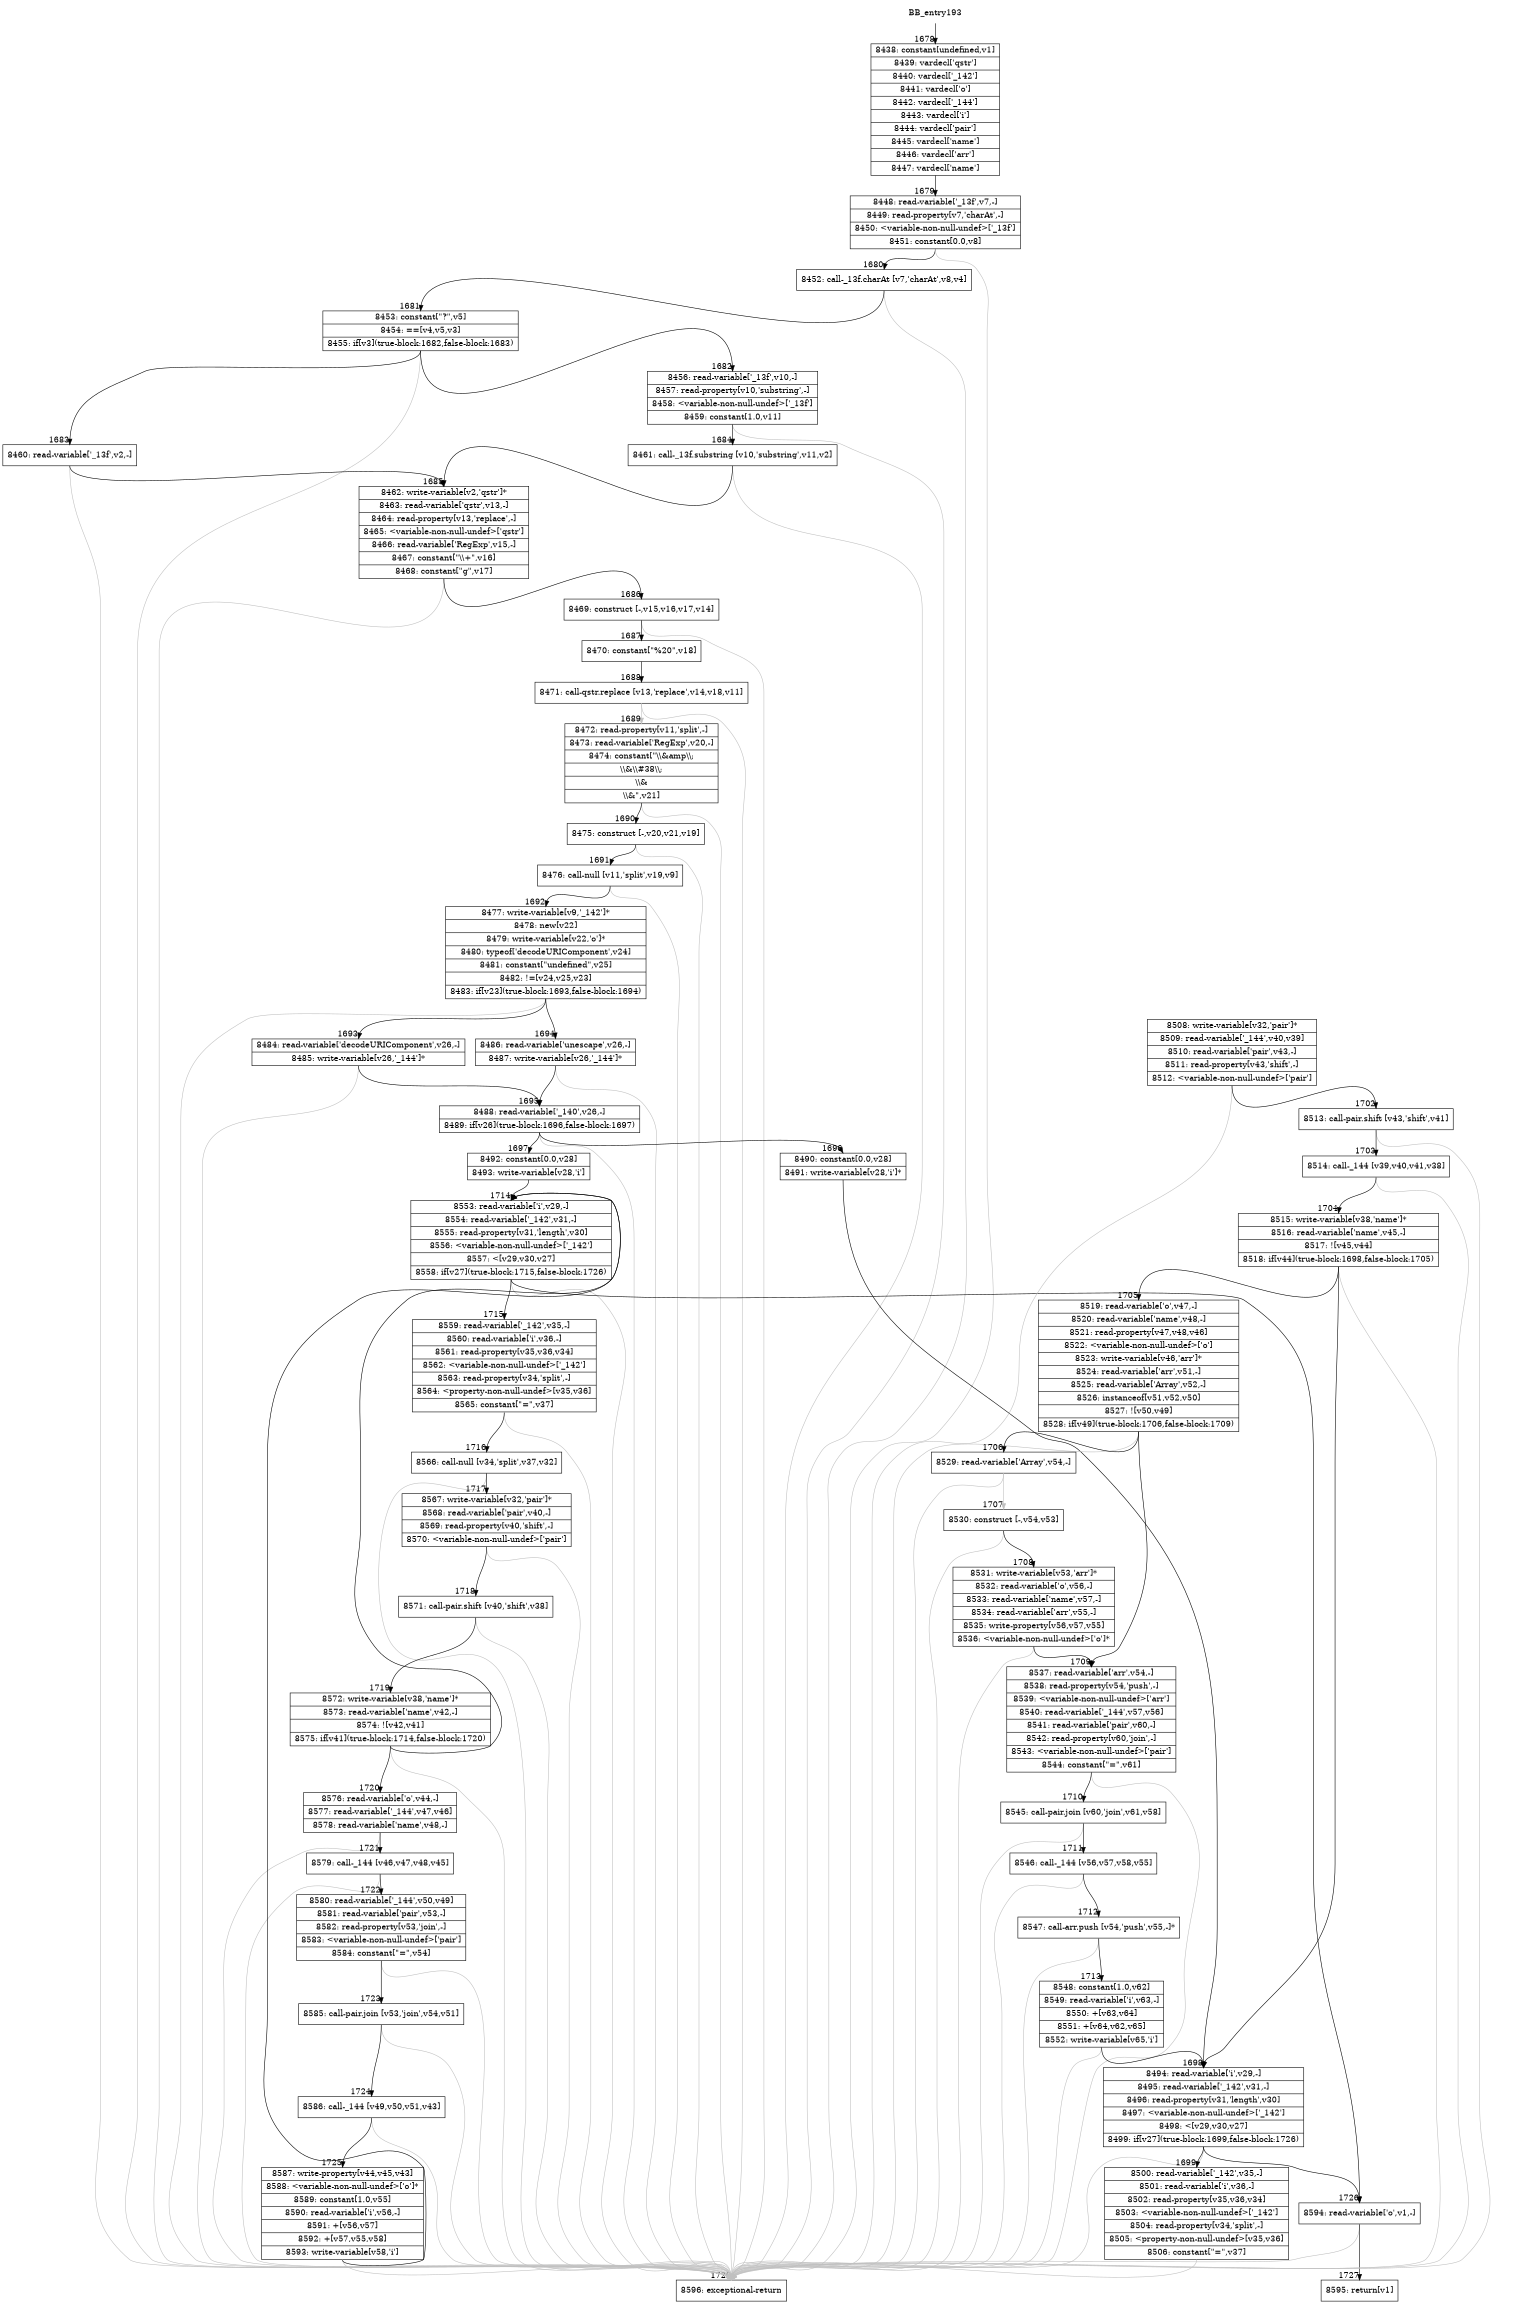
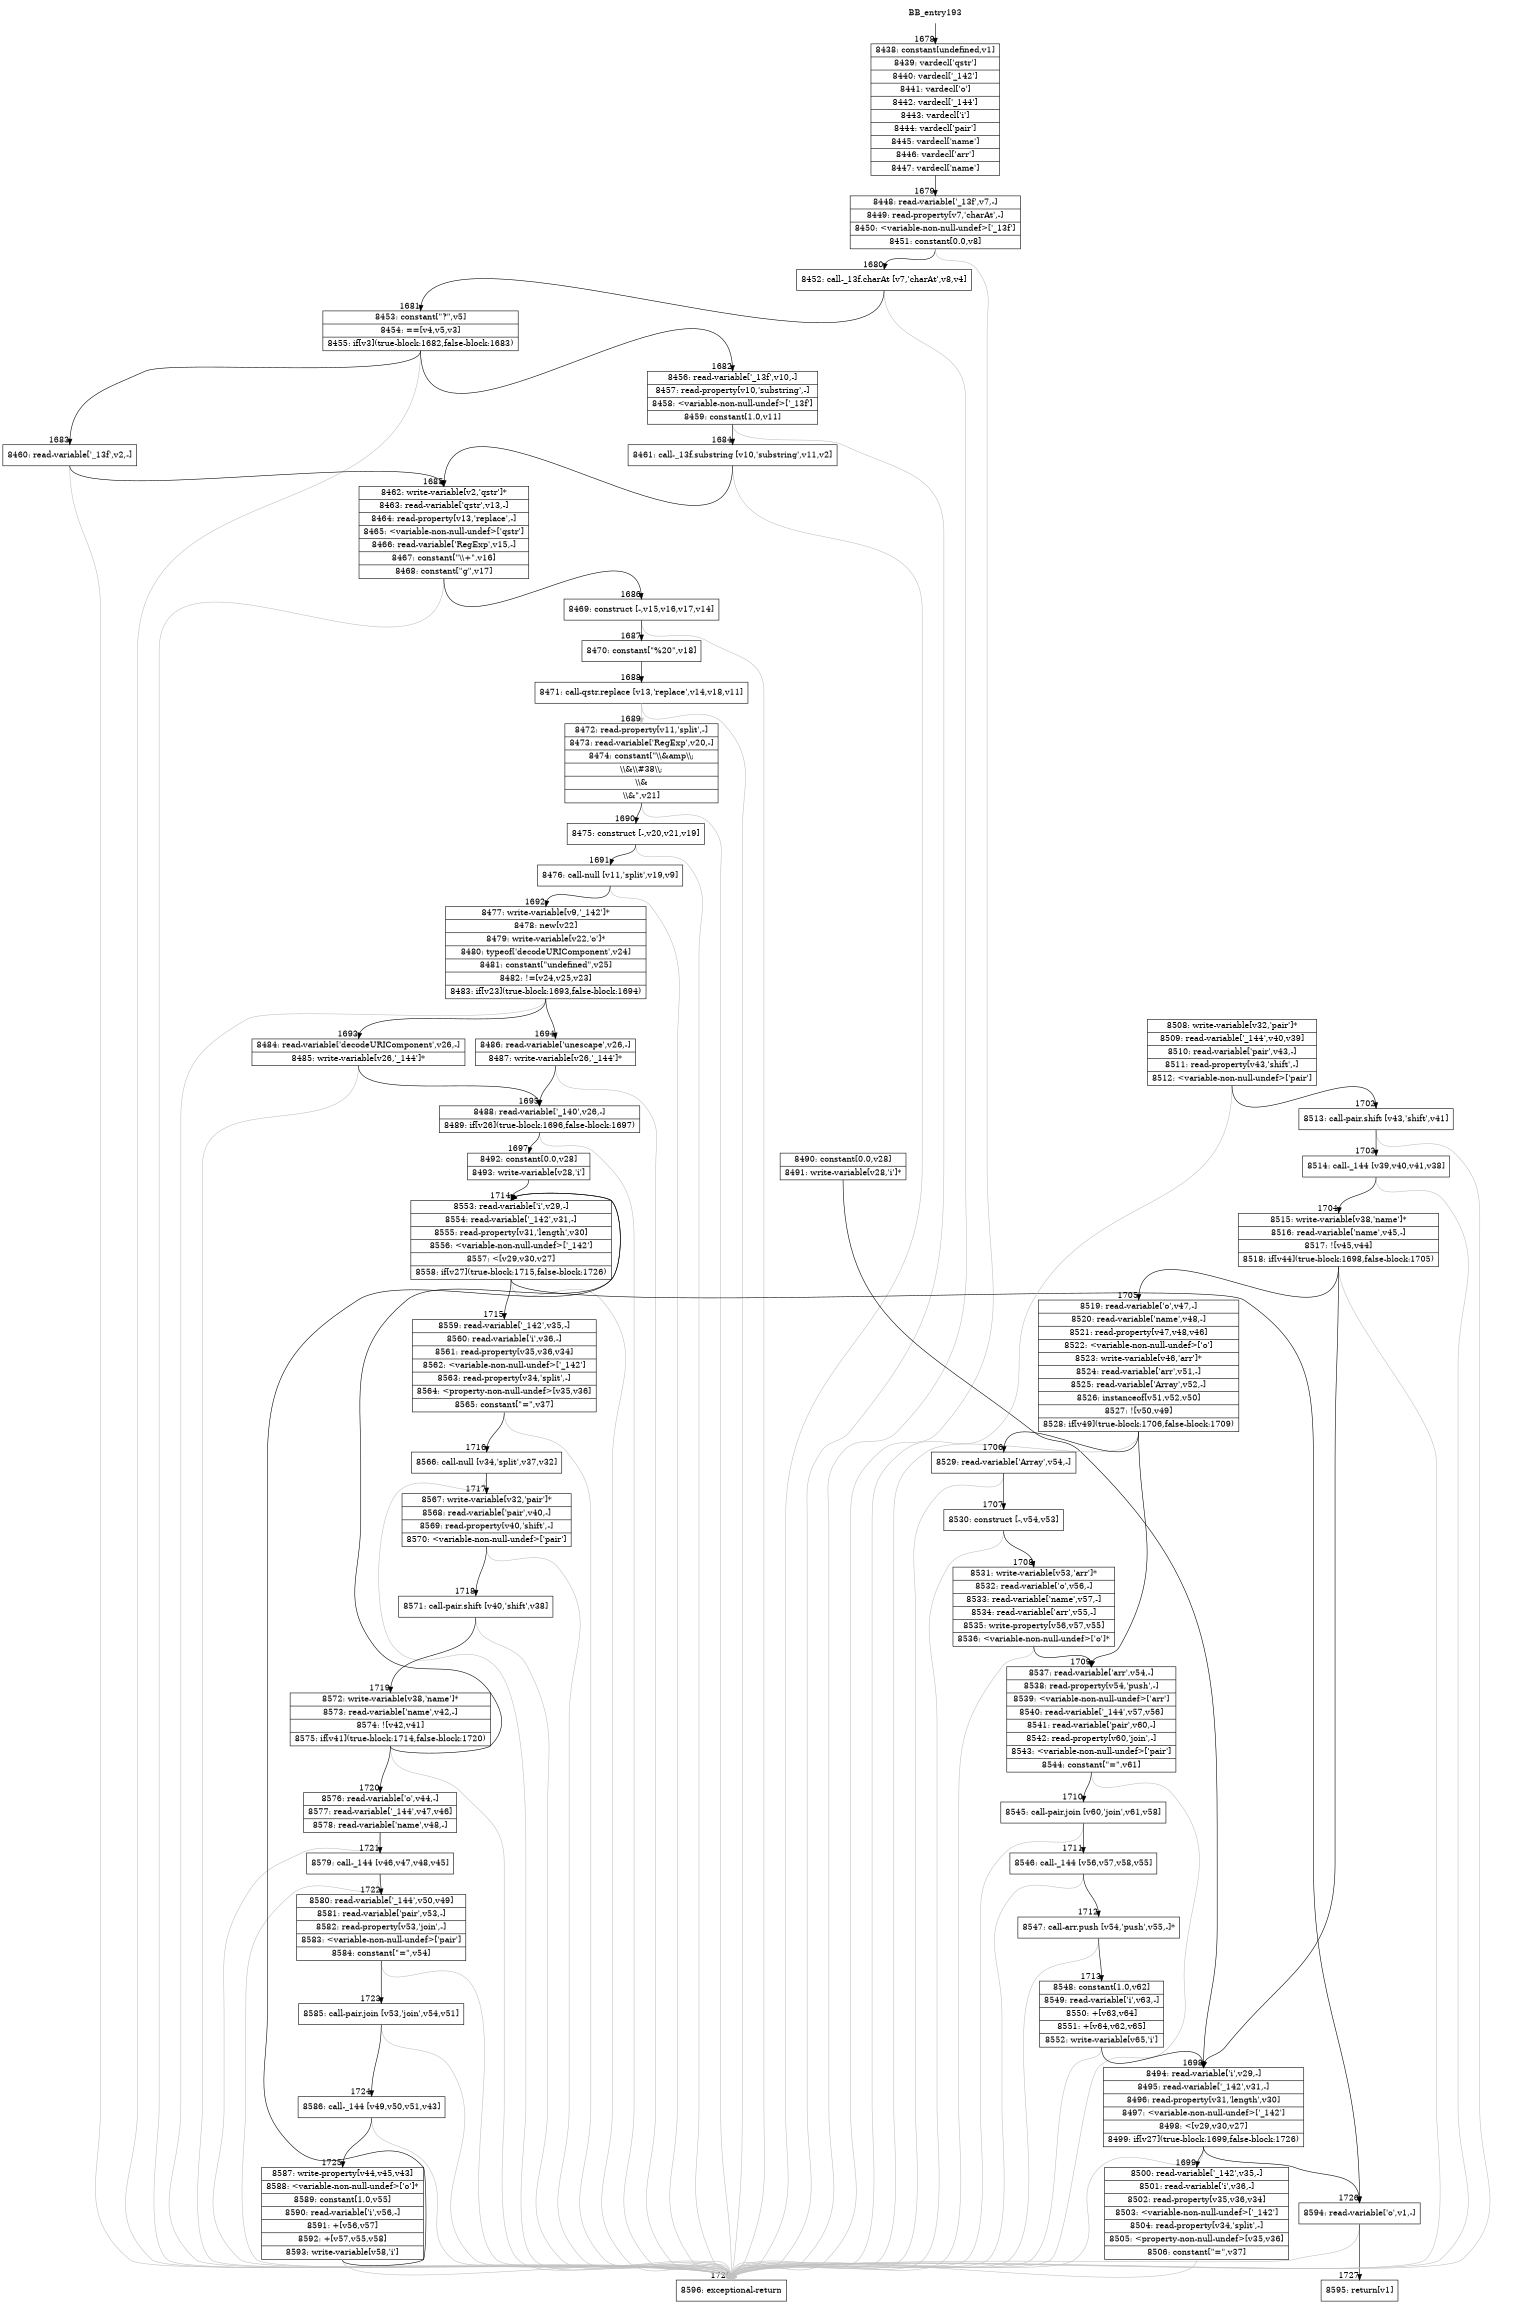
edge "8488: read-variable['_140',v26,-]" -> "8490: constant[0.0,v28]": removed
edge "8529: read-variable['Array',v54,-]" -> "8530: construct [-,v54,v53]": color gray -> black
